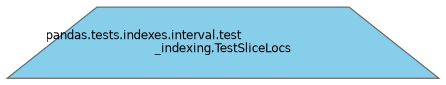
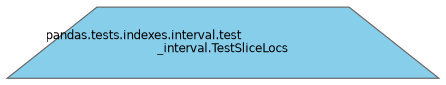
node "pandas.tests.indexes.interval.test _indexing.TestSliceLocs": label "pandas.tests.indexes.interval.test _indexing.TestSliceLocs" -> "pandas.tests.indexes.interval.test _interval.TestSliceLocs"
